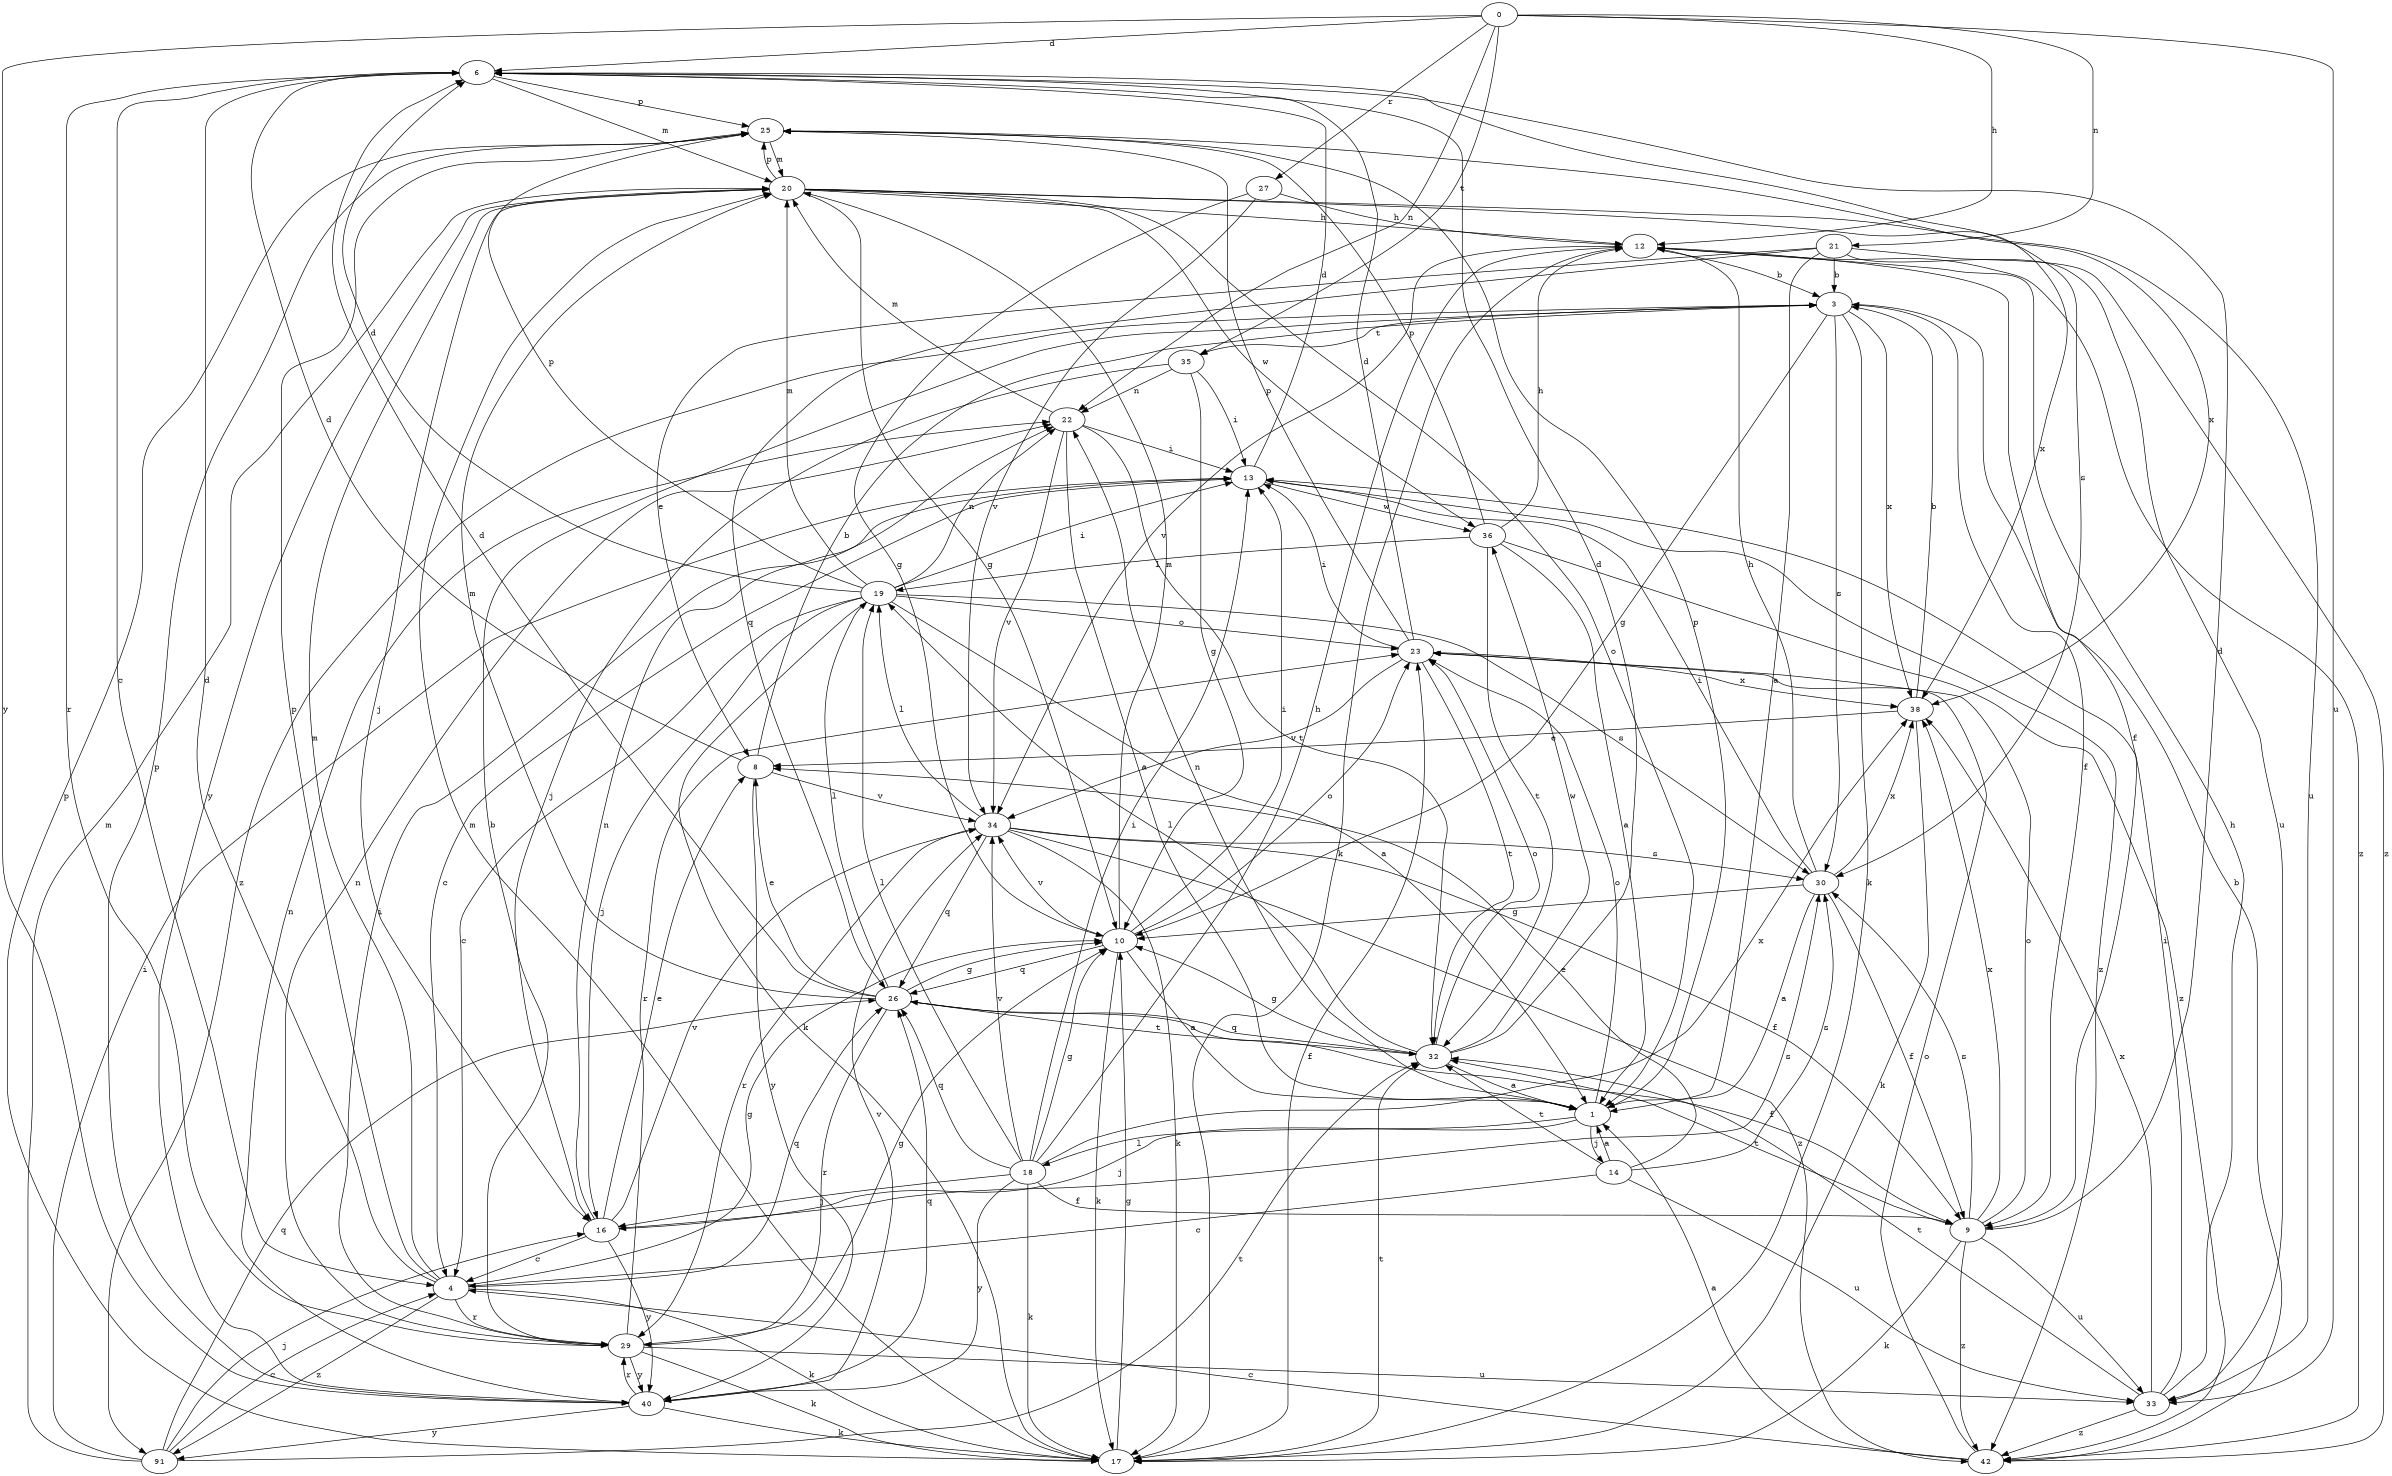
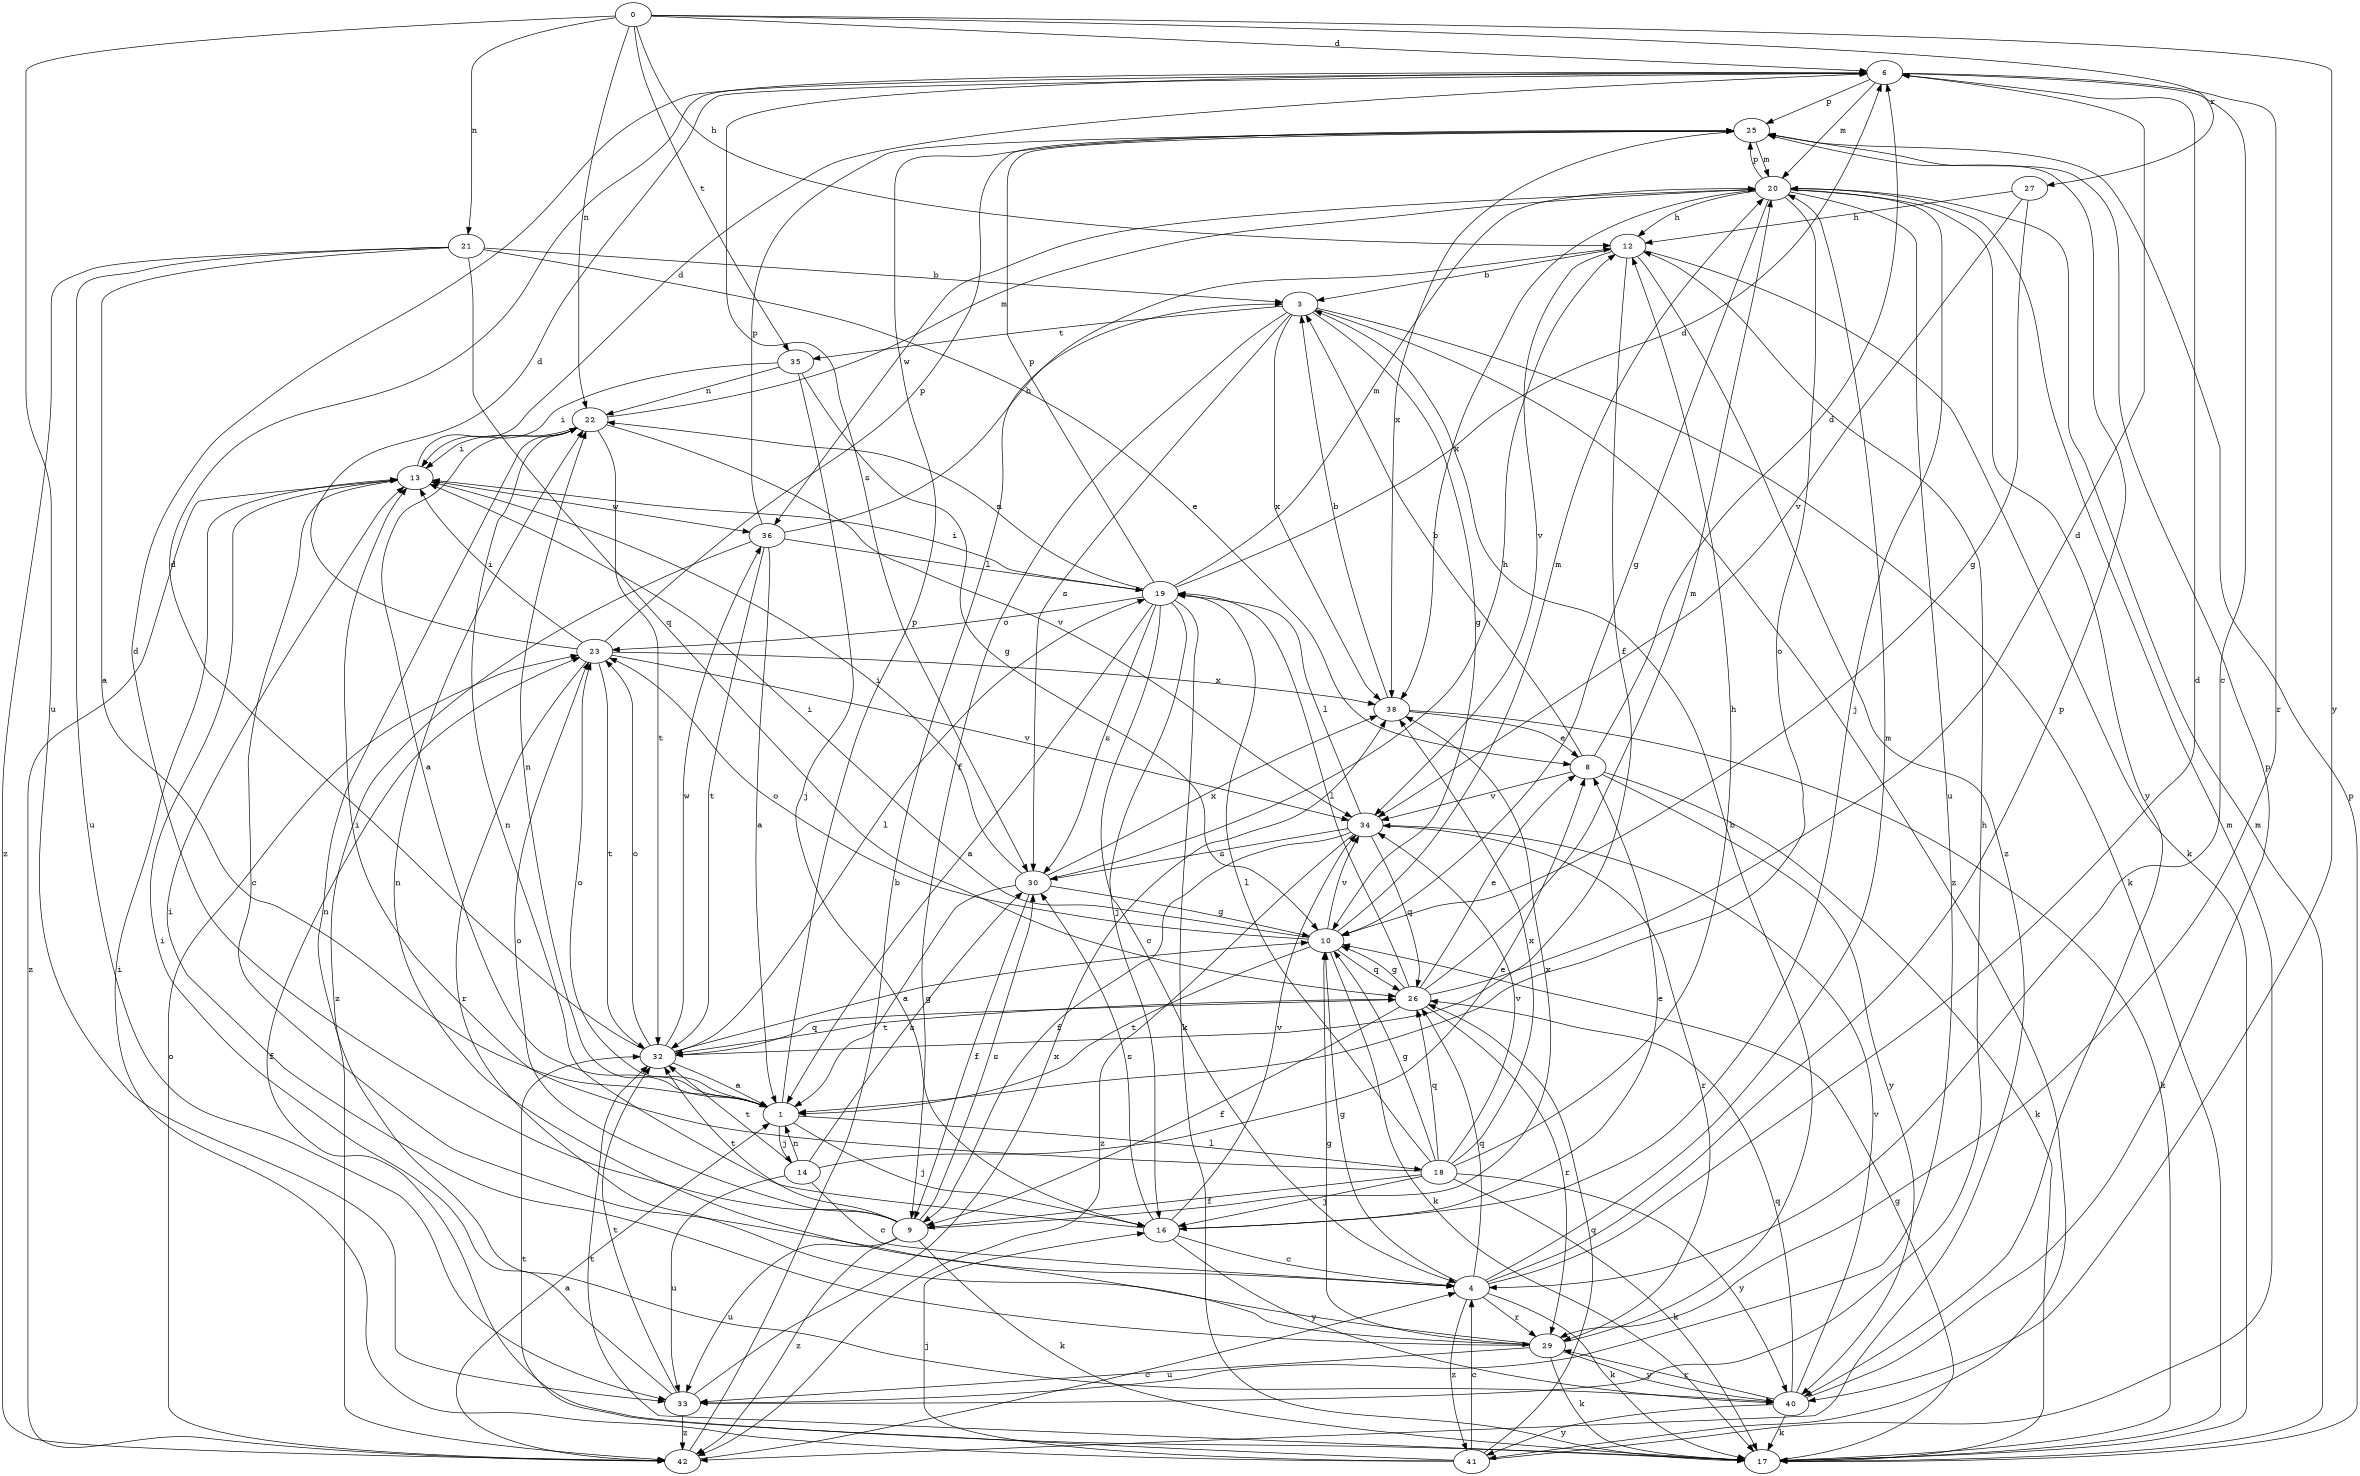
edge "12" -> "9": now "12" -> "32"
edge "29" -> "23": reversed
edge "10" -> "1": label "a" -> "t"
edge "34" -> "17": now "8" -> "17"
edge "14" -> "1": label "a" -> "n"
node "91": label "91" -> "41"
